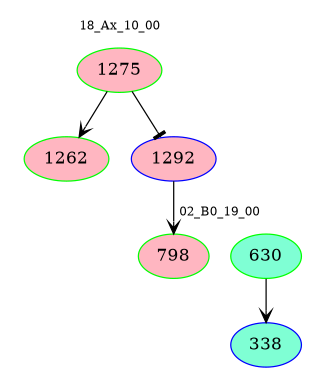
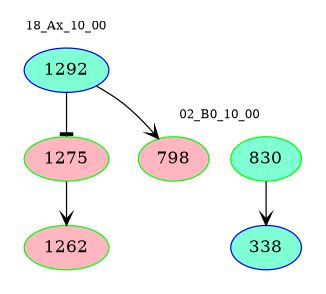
edge "1275" -> "1292": reversed
node "1292": fillcolor lightpink -> aquamarine
cluster "02_B0_19_00": label "02_B0_19_00" -> "02_B0_10_00"
node "630": label "630" -> "830"
